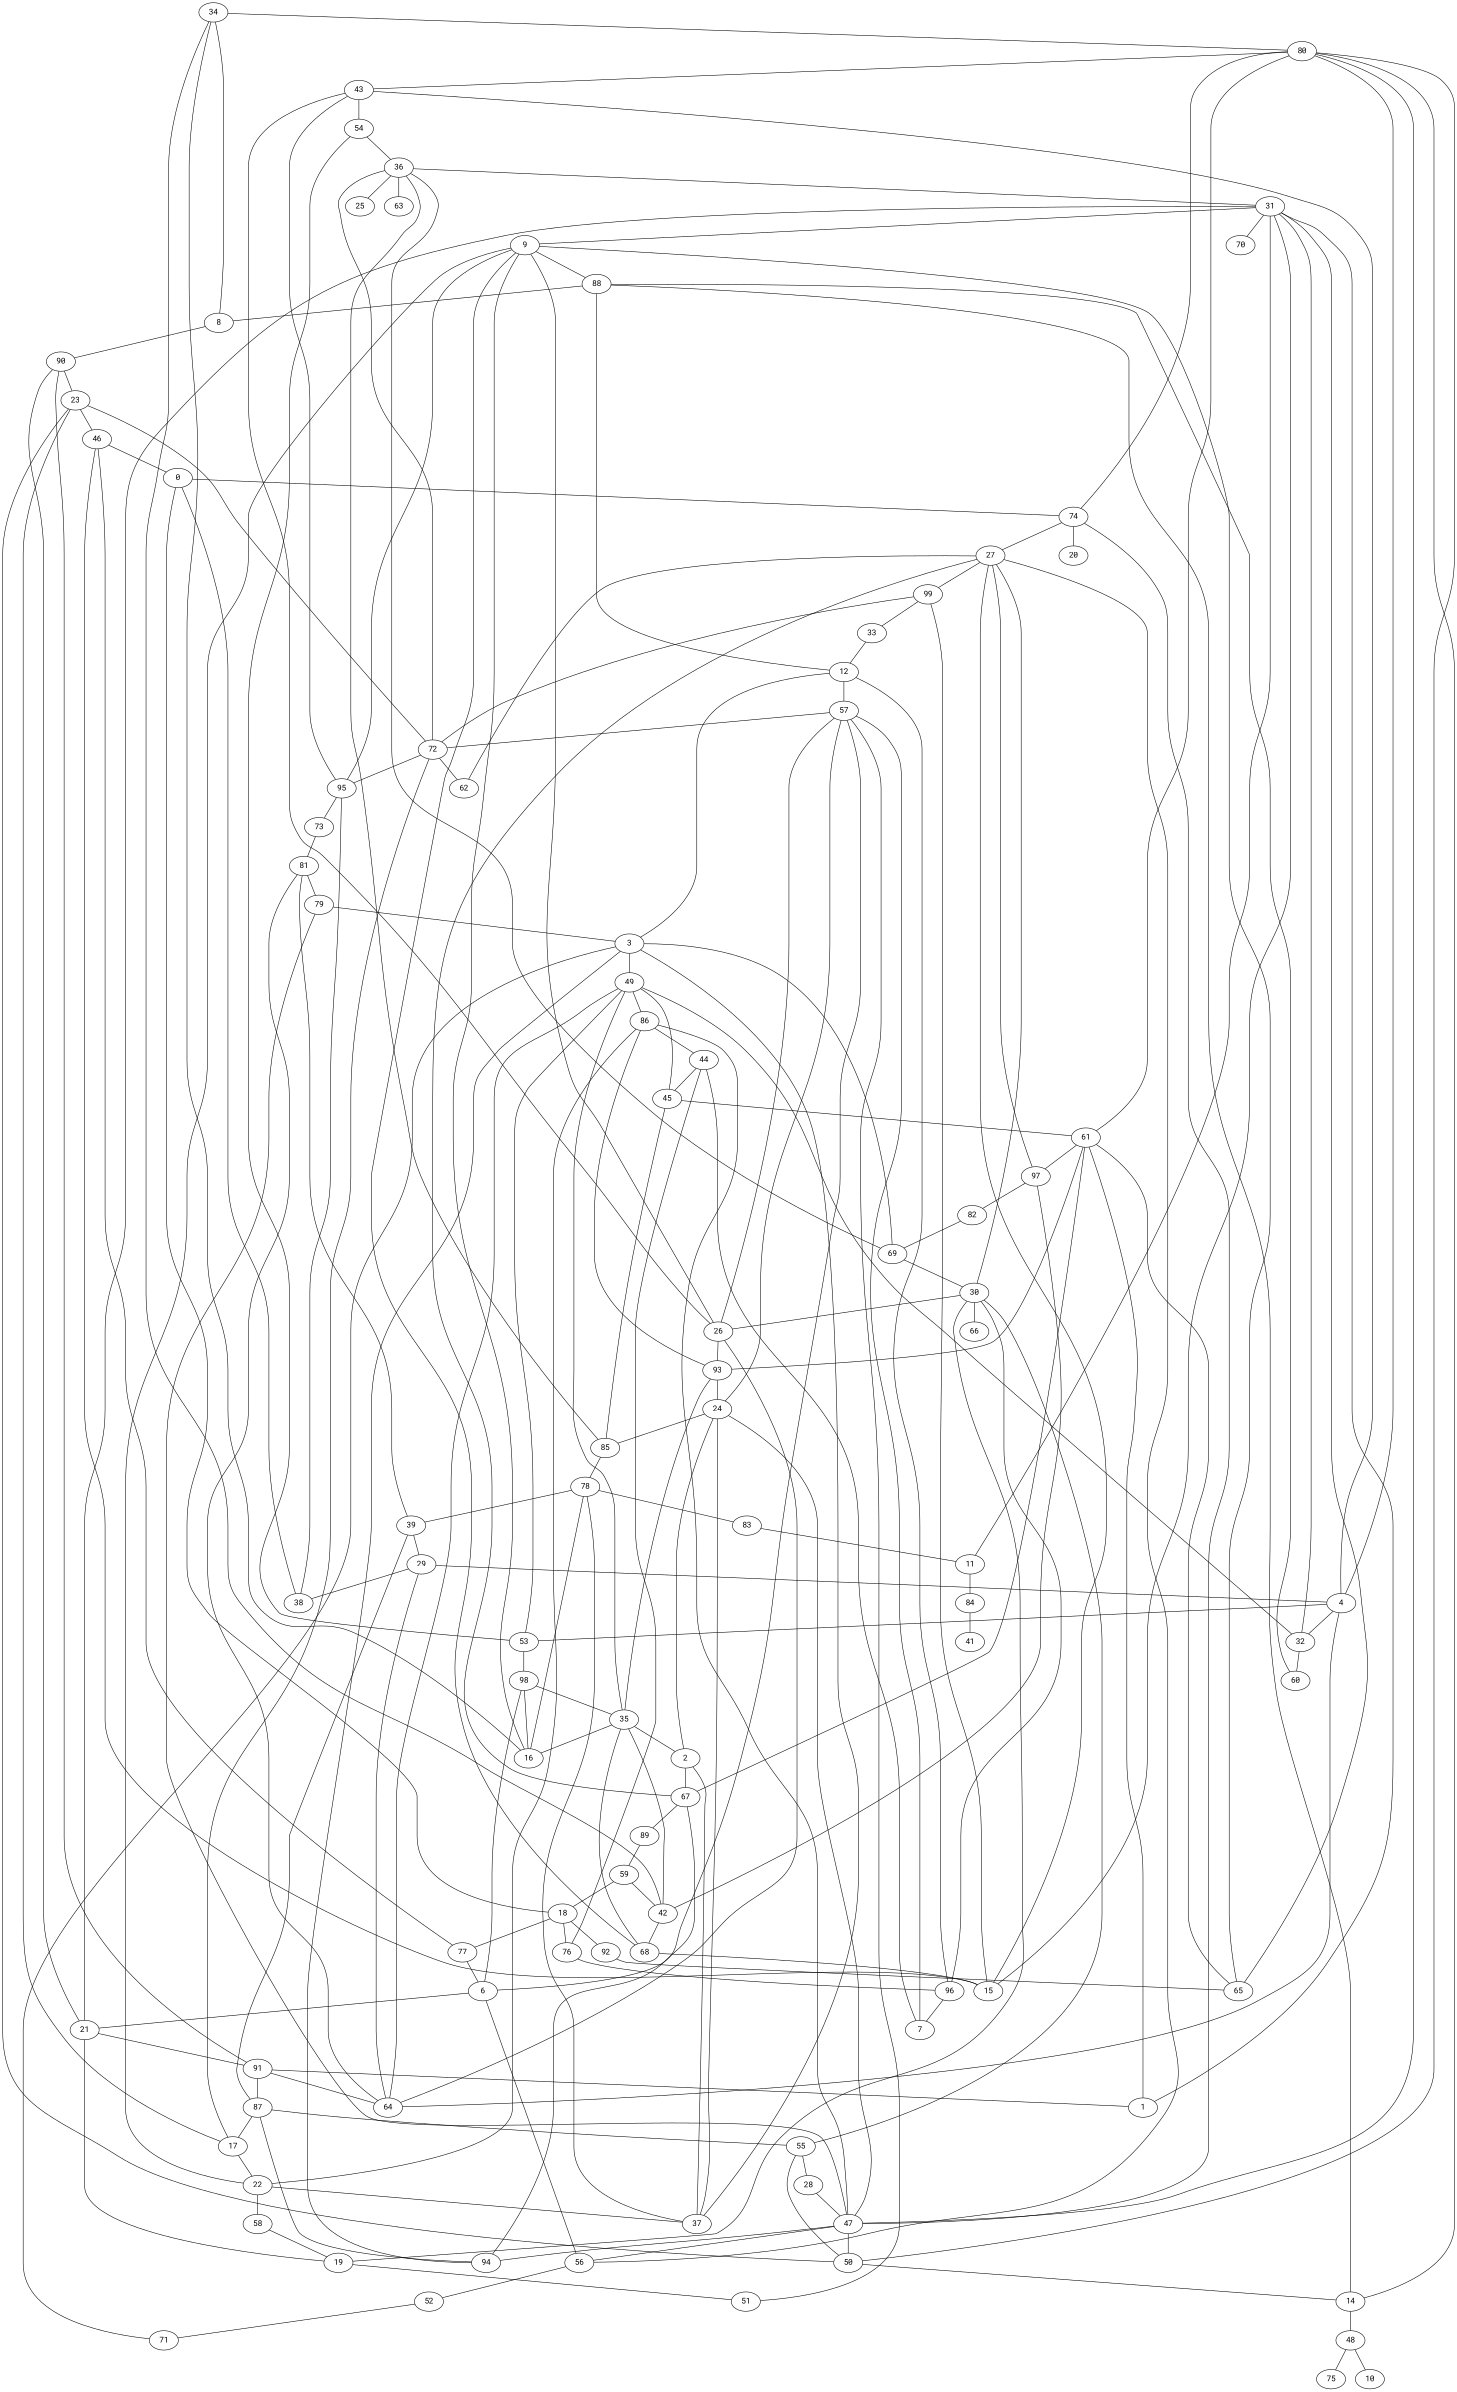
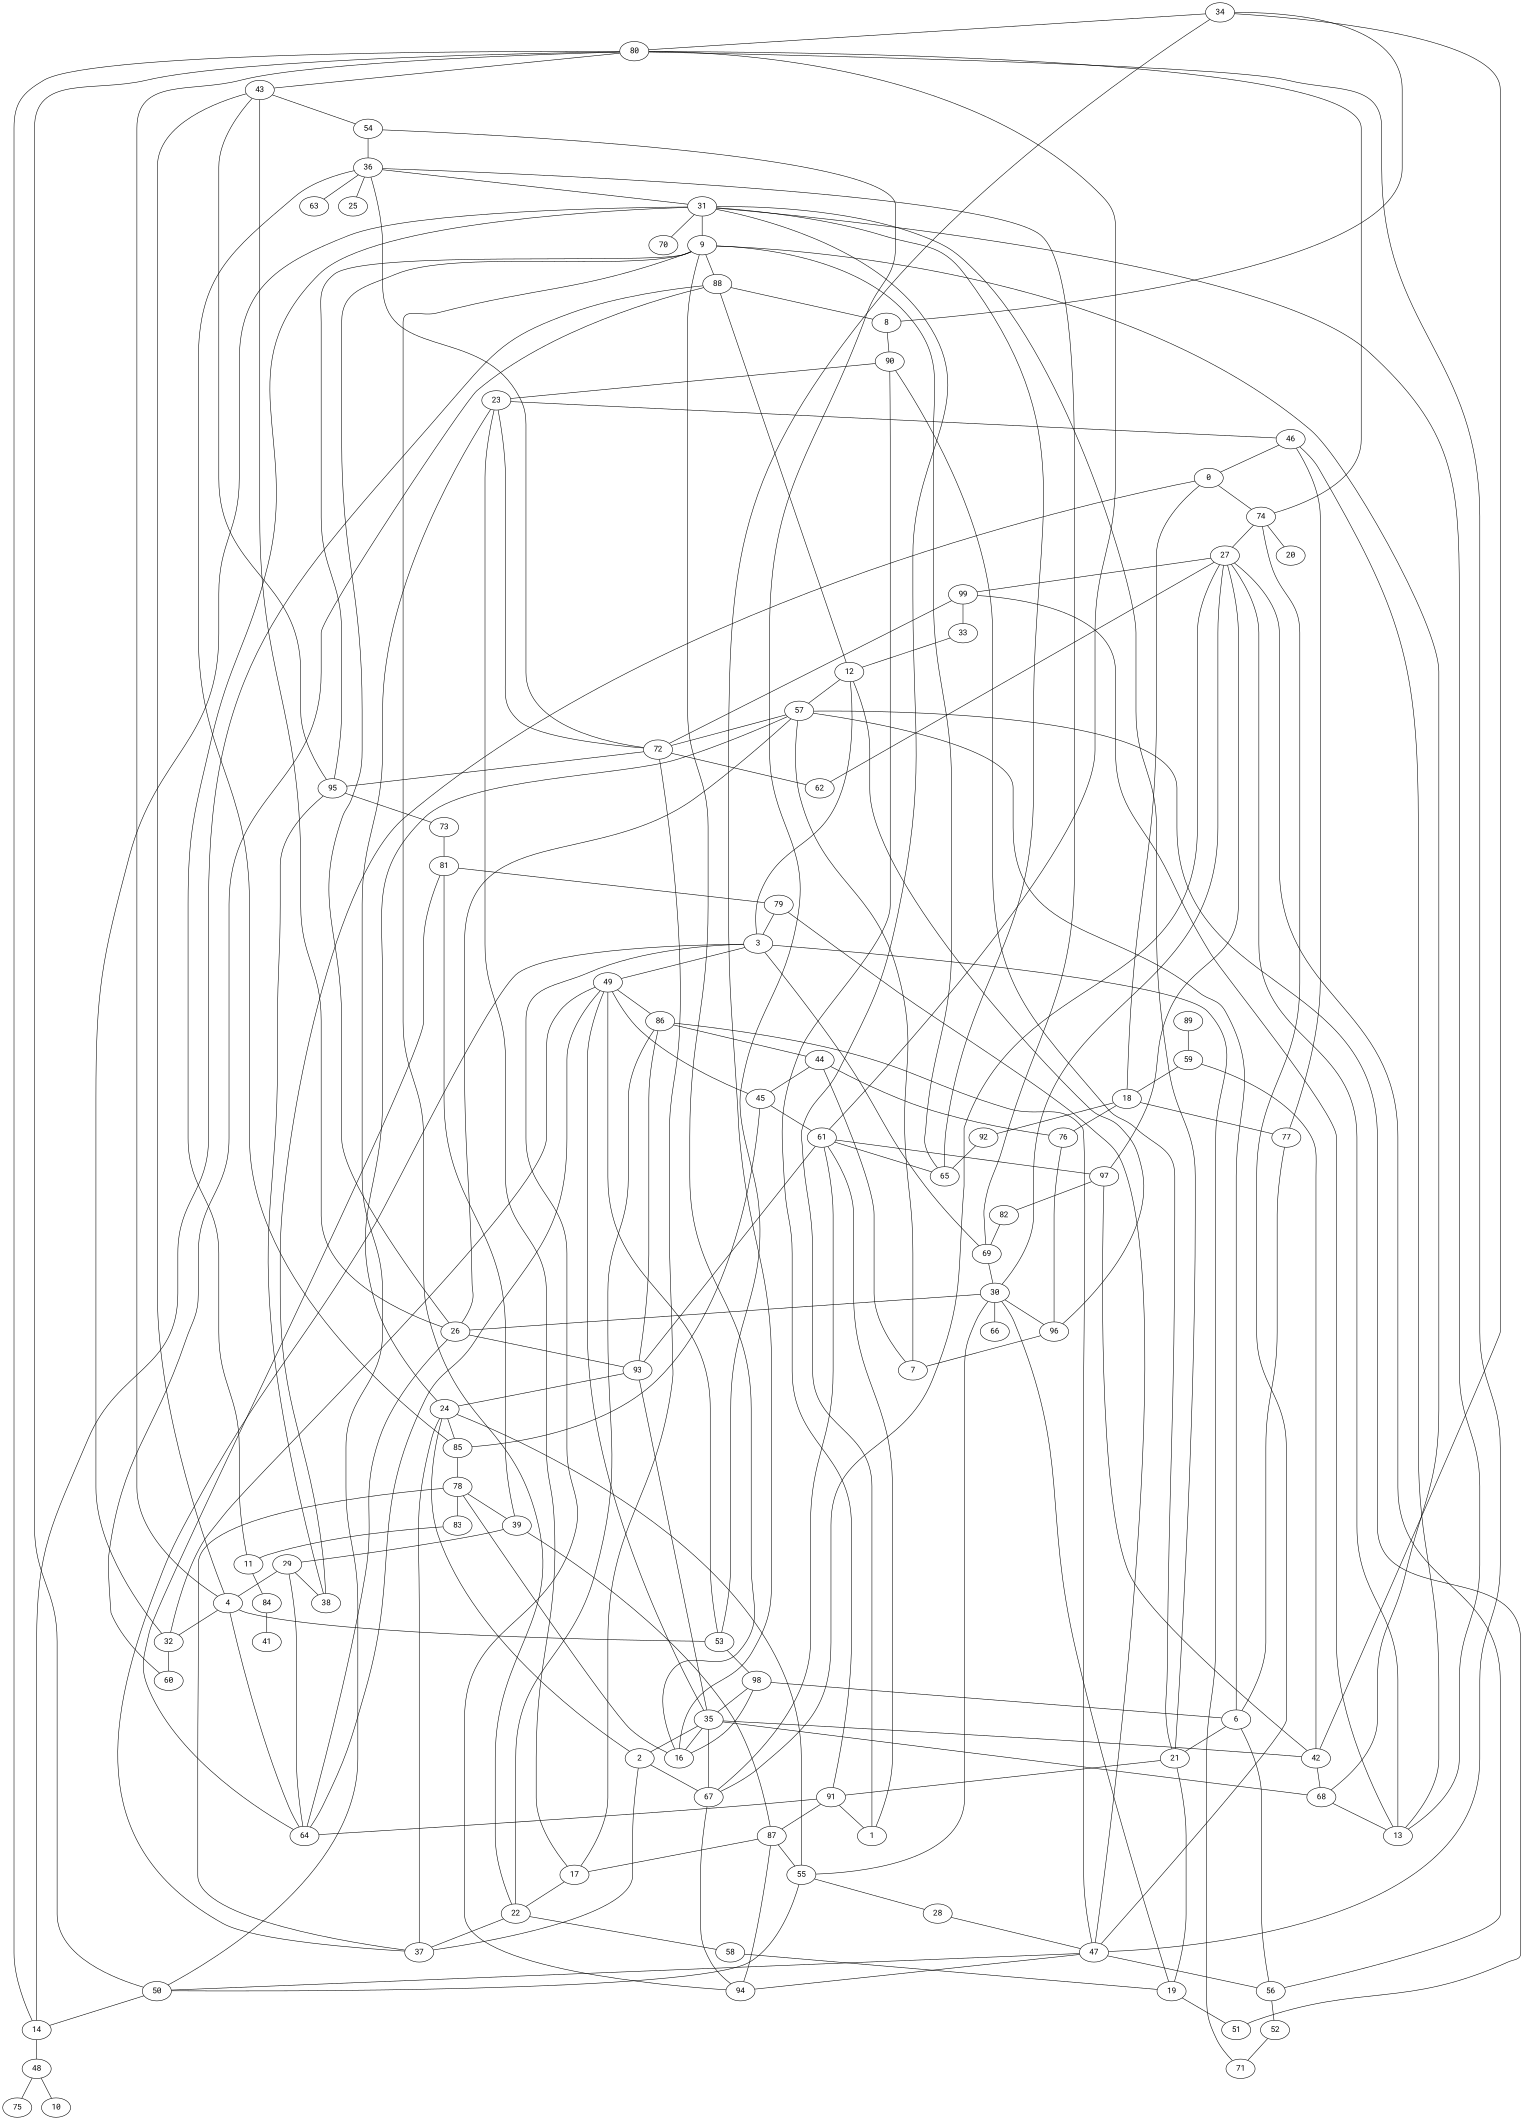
edge "24" -- "47": now "24" -- "55"
edge "67" -- "89": now "67" -- "35"
node "15": label "15" -> "13"
